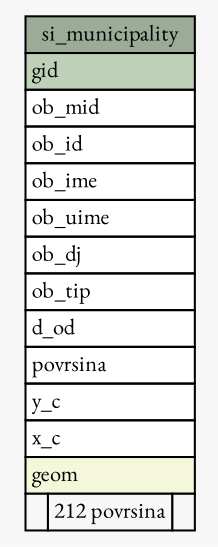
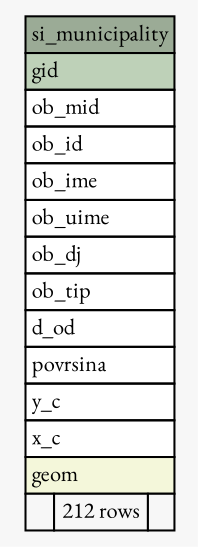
node "si_municipality": text "212 povrsina" -> "212 rows"
